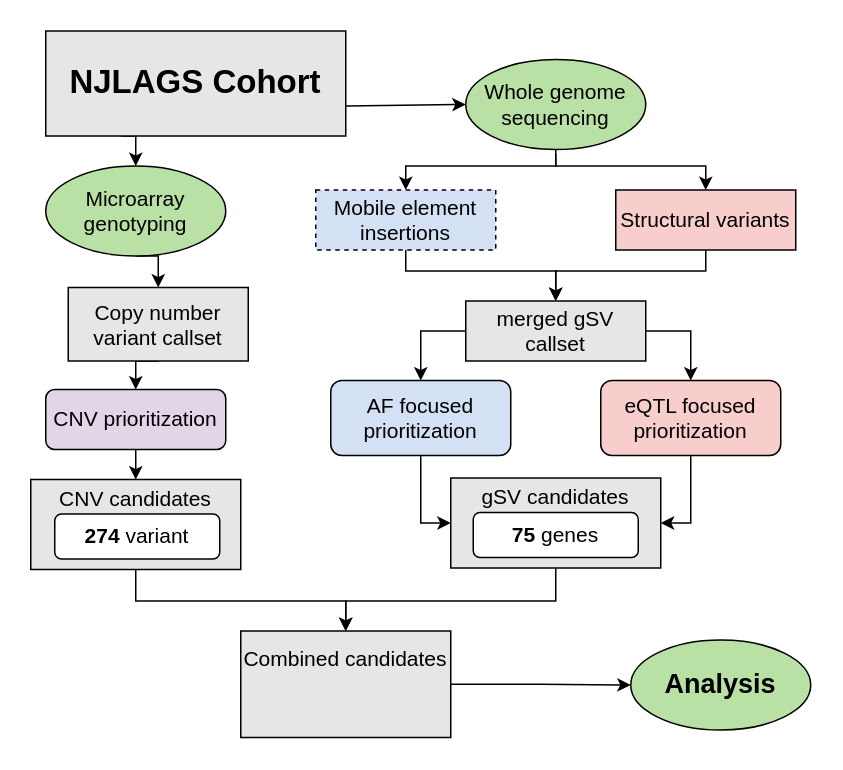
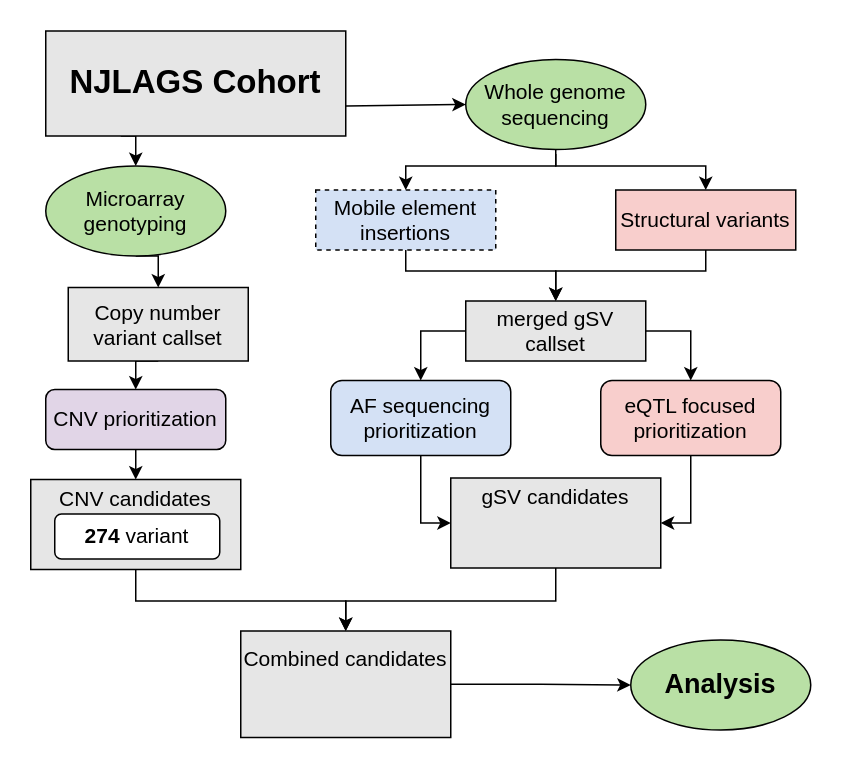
node "AF focused prioritization": label "AF focused prioritization" -> "AF sequencing prioritization"
node "75 genes": removed
